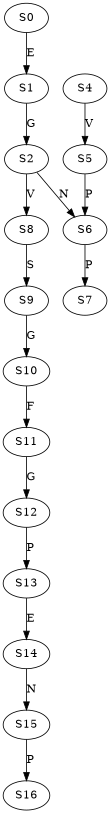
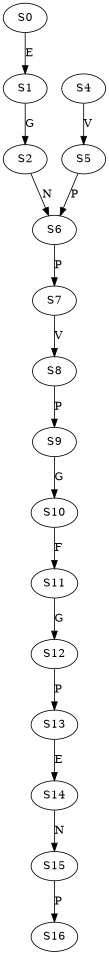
edge "S2" -> "S8": now "S7" -> "S8"
edge "S8" -> "S9": label "S" -> "P"
